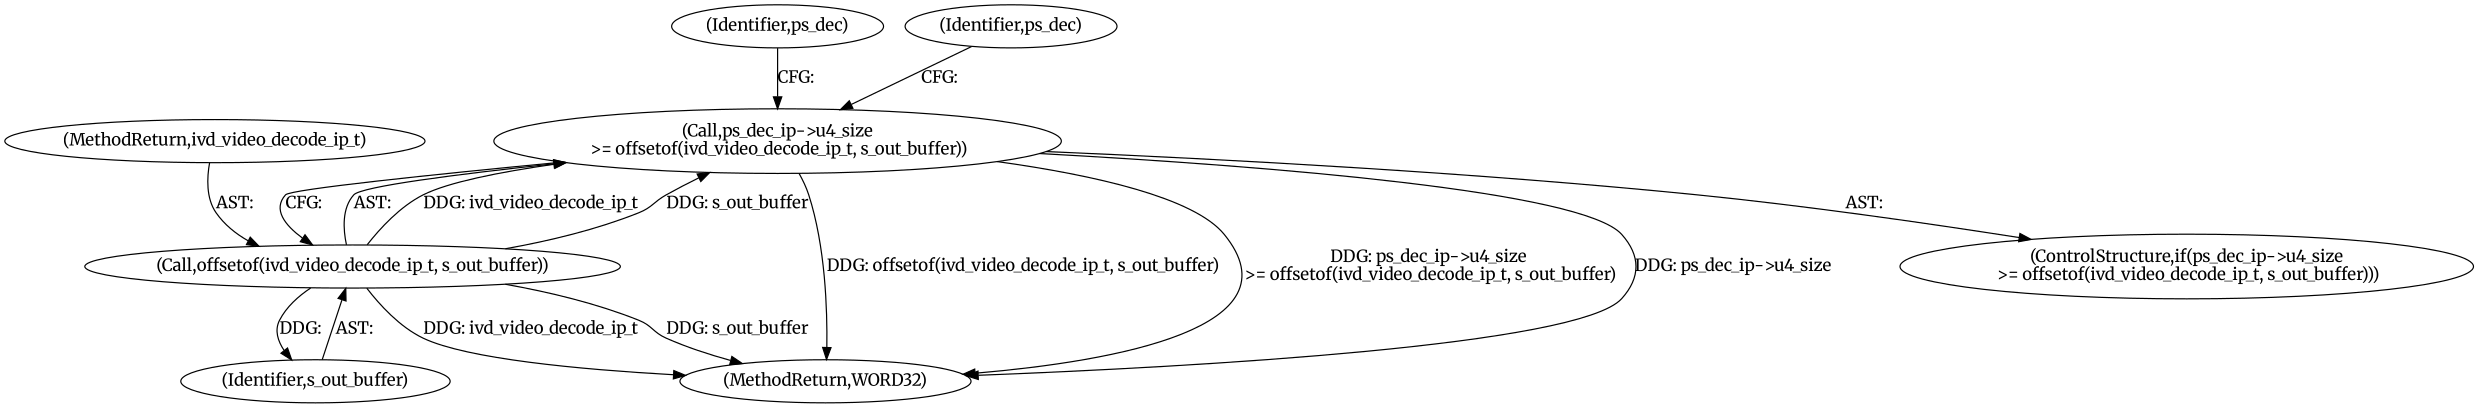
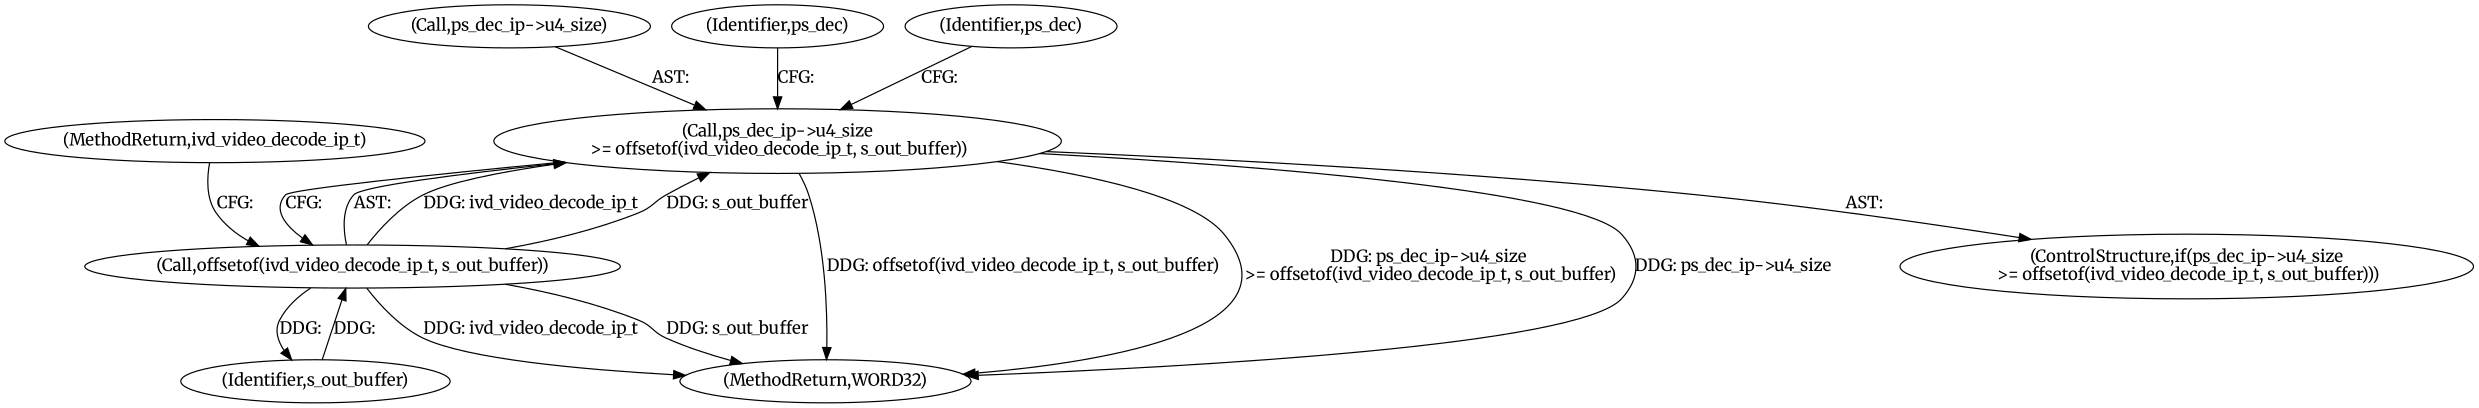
node "(Call,ps_dec_ip->u4_size)": added
edge "(MethodReturn,ivd_video_decode_ip_t)" -> "(Call,offsetof(ivd_video_decode_ip_t, s_out_buffer))": label "AST: " -> "CFG: "
edge "(Identifier,s_out_buffer)" -> "(Call,offsetof(ivd_video_decode_ip_t, s_out_buffer))": label "AST: " -> "DDG: "
